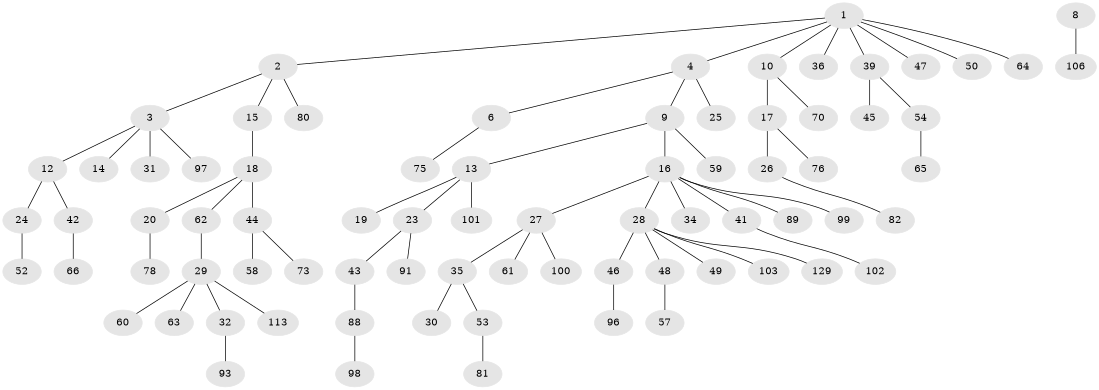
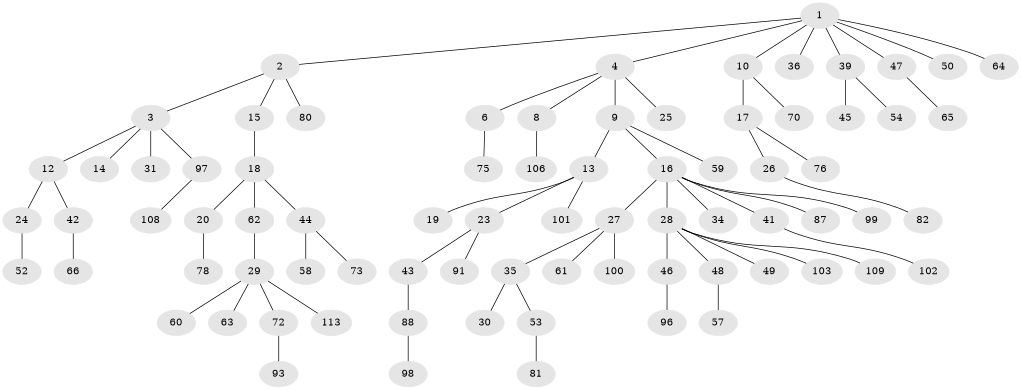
edge "4" -- "8": added
edge "54" -- "65": now "47" -- "65"
node "108": added
node "89": label "89" -> "87"
node "129": label "129" -> "109"
node "32": label "32" -> "72"
